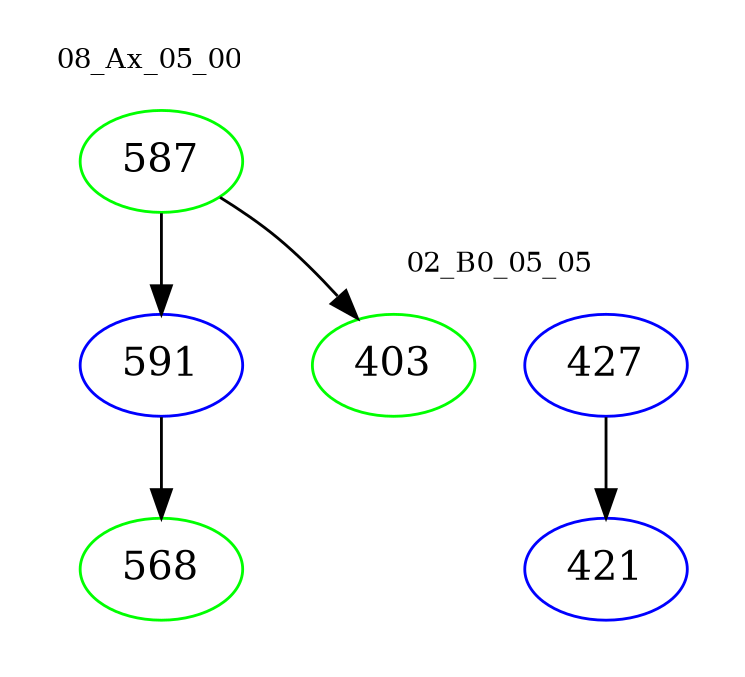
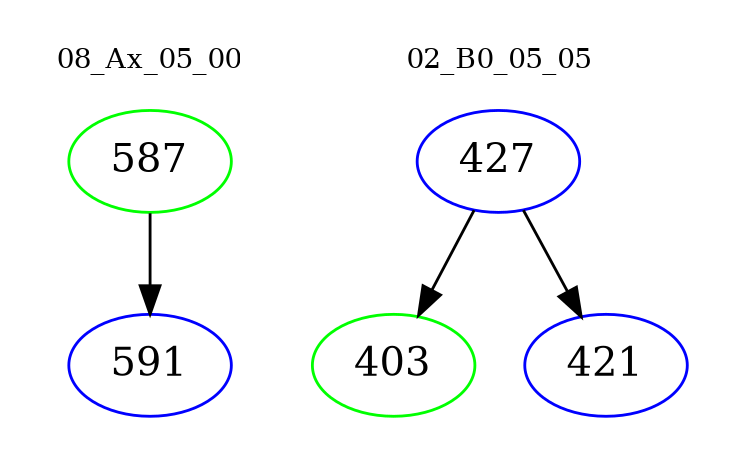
edge "587" -> "403": now "427" -> "403"
node "568": removed
